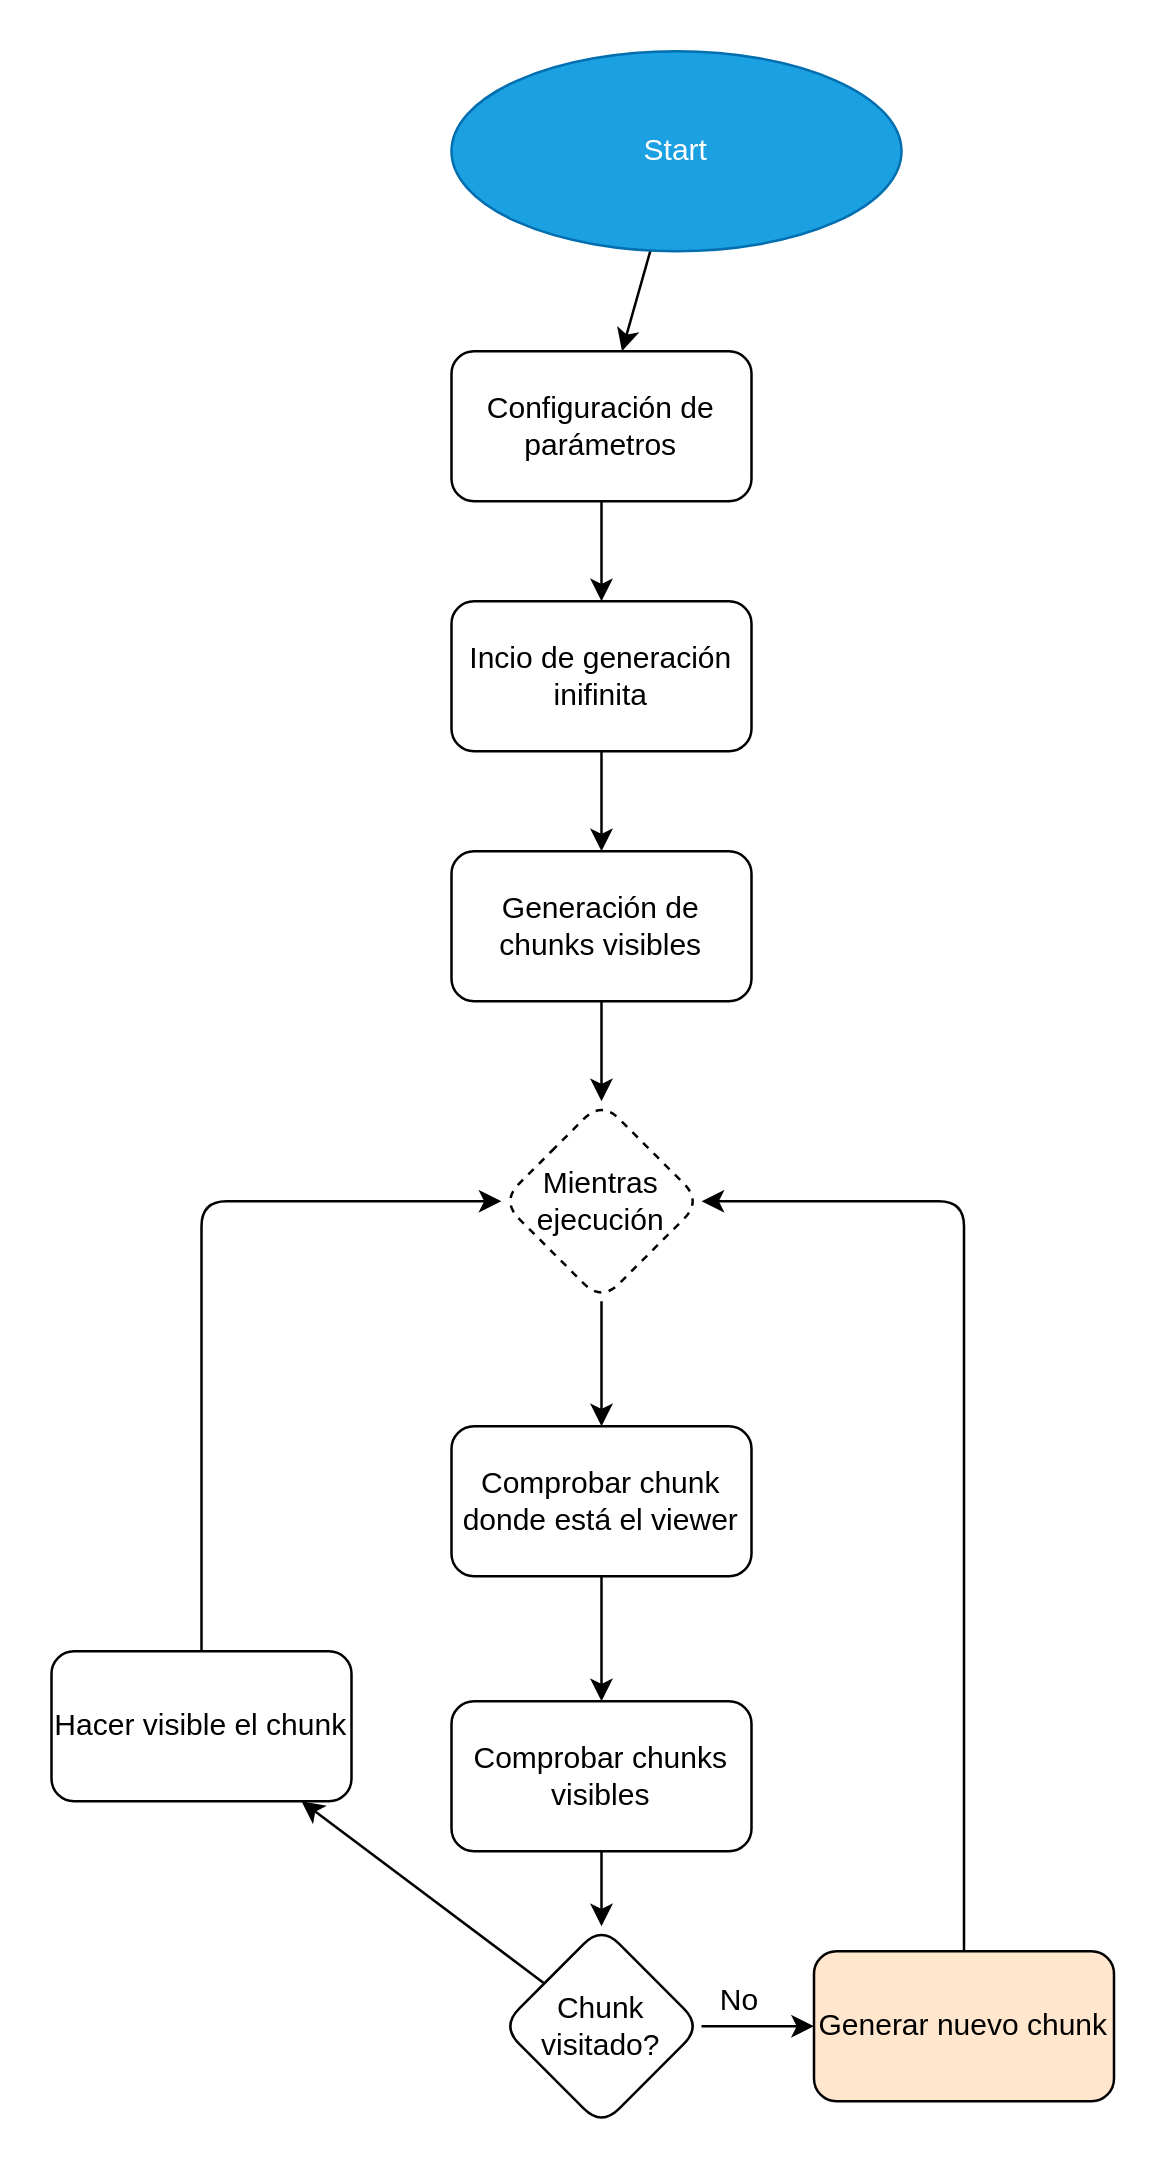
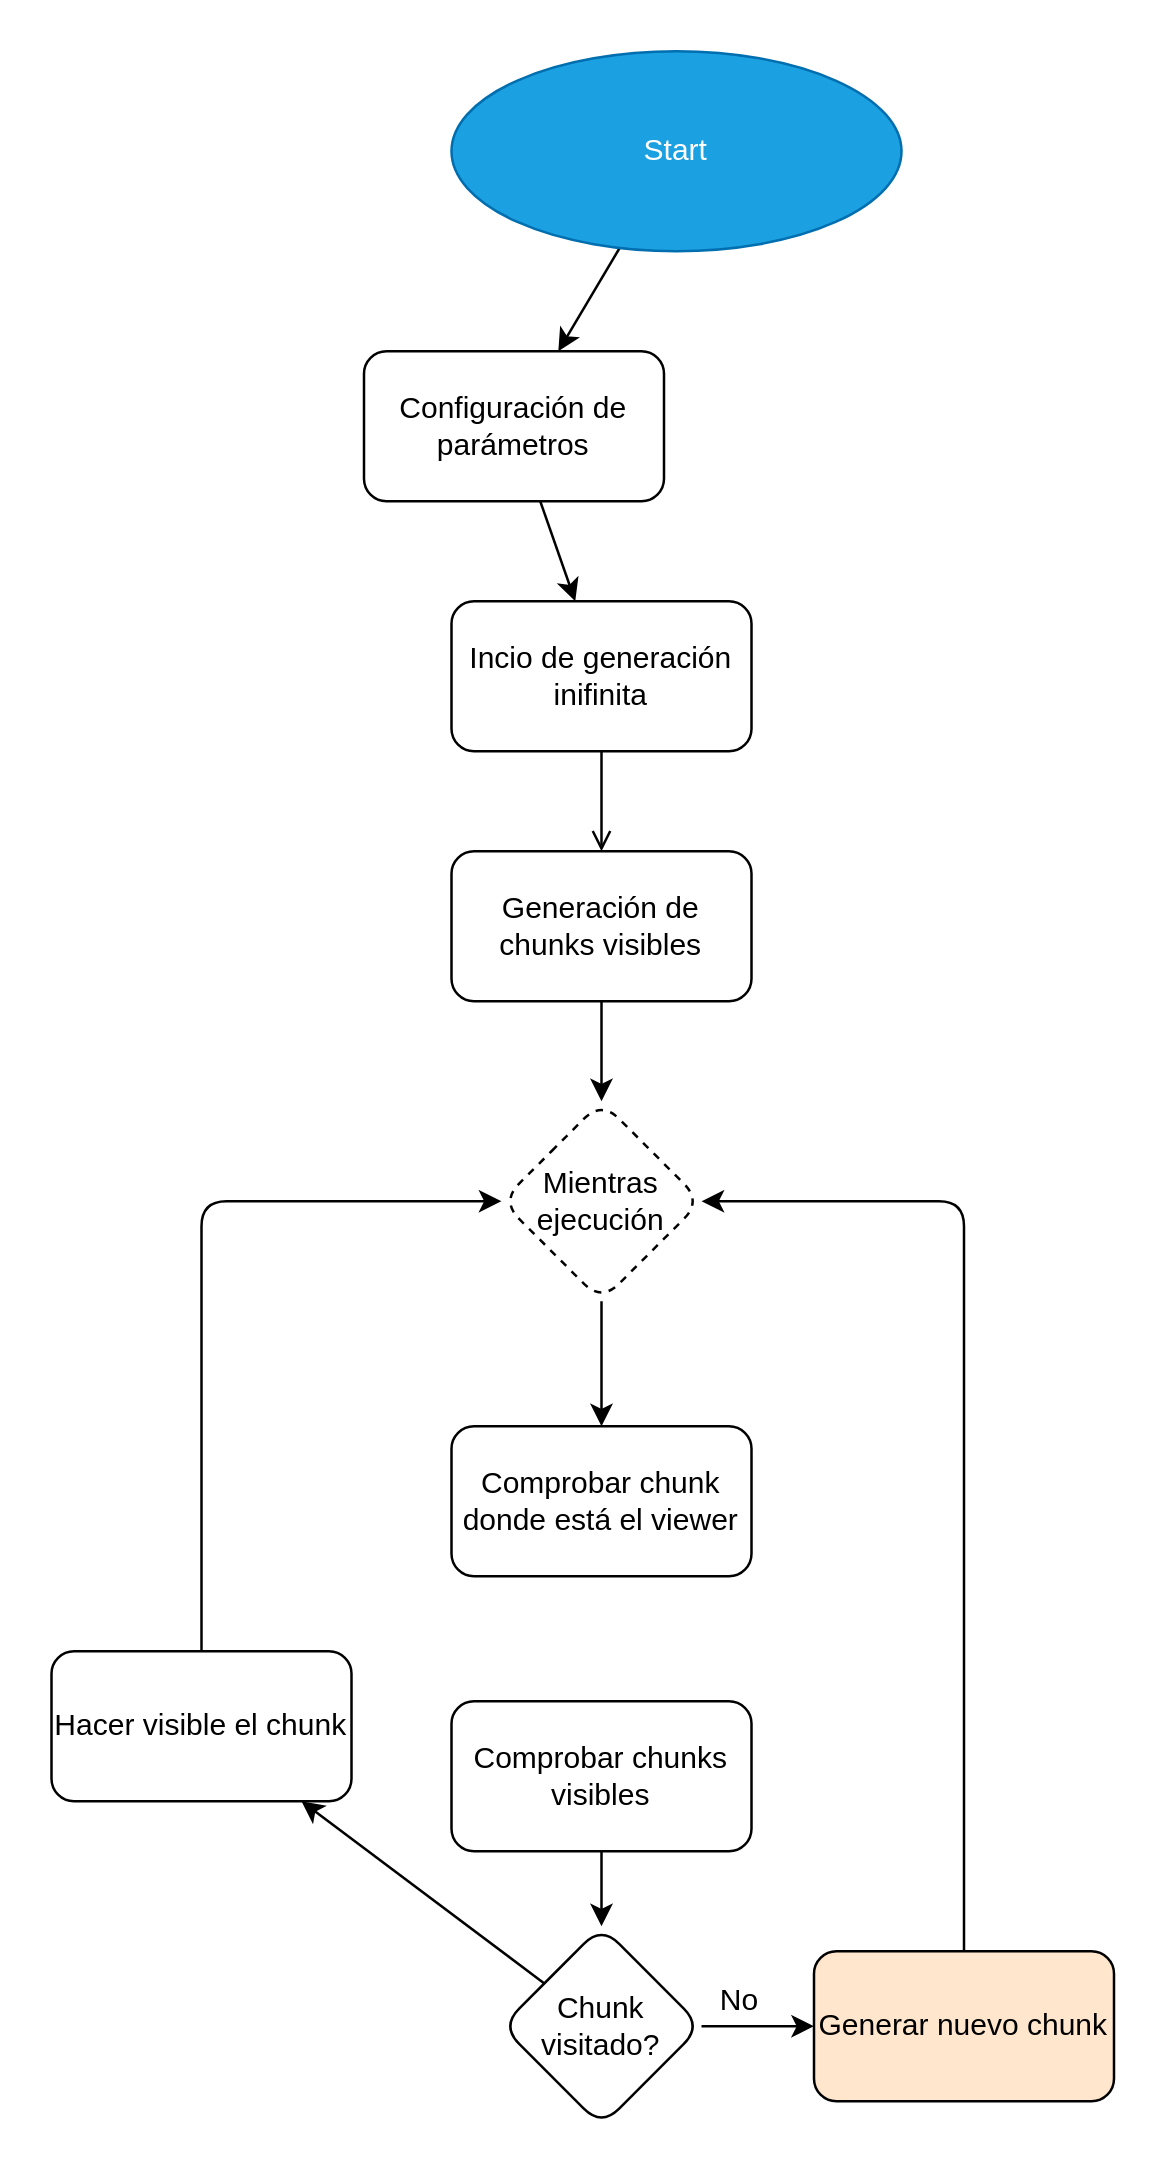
node "Configuración de parámetros": moved (601, 426) -> (514, 426)
edge "Incio de generación inifinita" -> "Generación de chunks visibles": arrowhead classic -> open
edge "Comprobar chunk donde está el viewer" -> "Comprobar chunks visibles": removed
